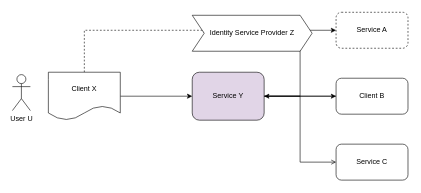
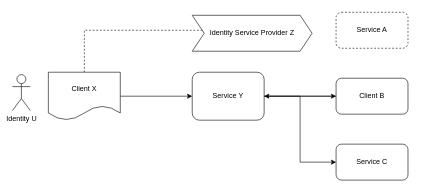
edge "Service Y" -> "Service A": removed
node "Service Y": fillcolor #e1d5e7 -> #ffffff
node "User U": label "User U" -> "Identity U"
edge "Service Y" -> "Service C": arrowhead open -> classic
